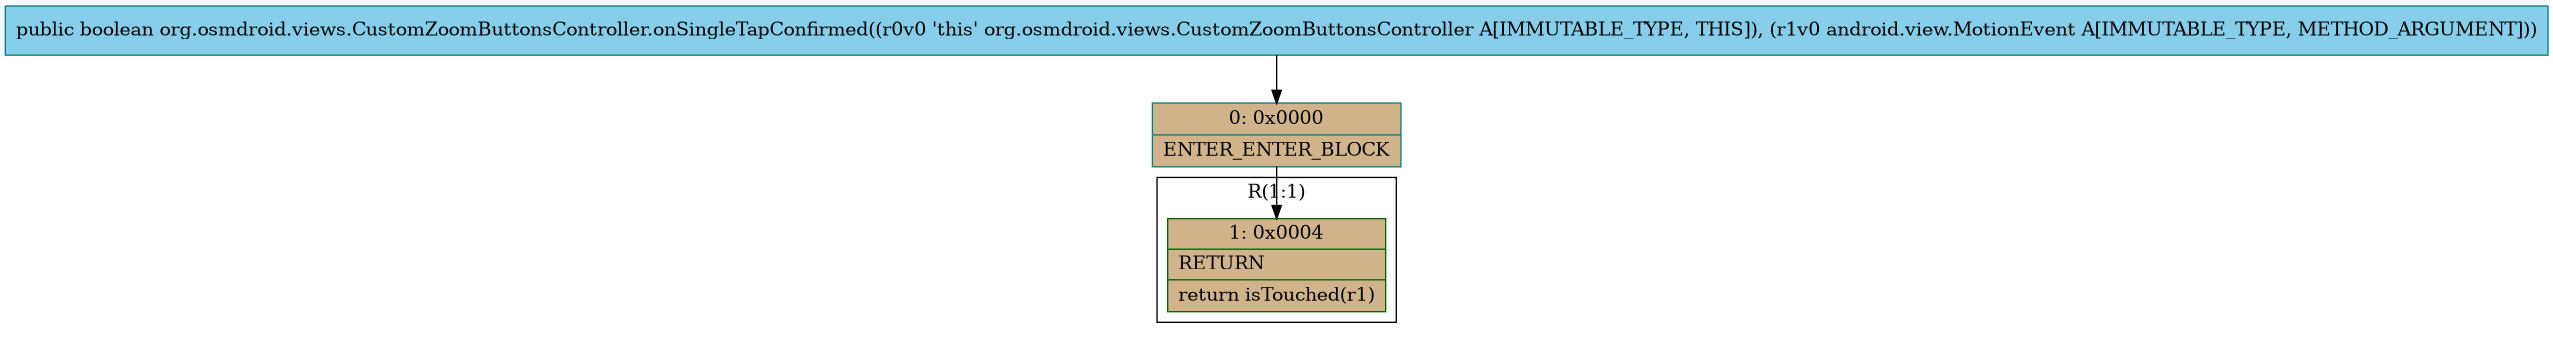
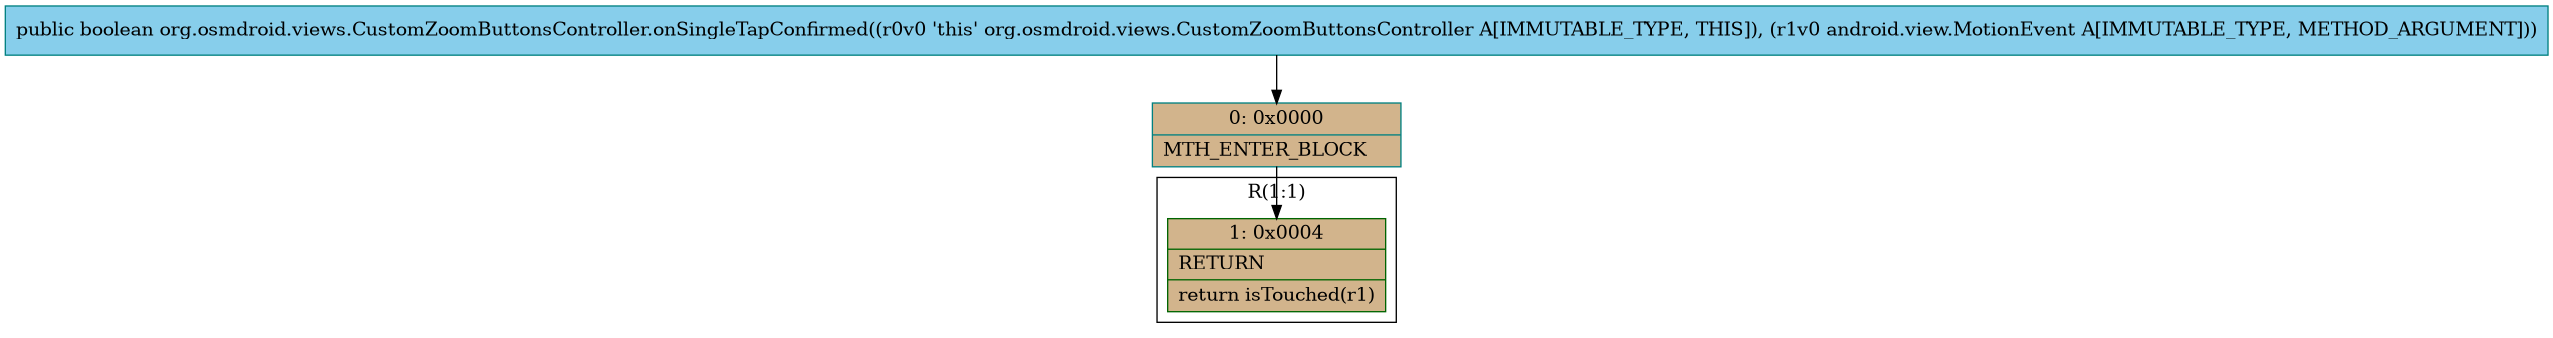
node "0: 0x0000": text "ENTER_ENTER_BLOCK" -> "MTH_ENTER_BLOCK"
